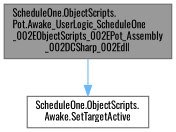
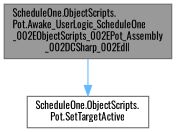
node "ScheduleOne.ObjectScripts. Awake.SetTargetActive": label "ScheduleOne.ObjectScripts. Awake.SetTargetActive" -> "ScheduleOne.ObjectScripts. Pot.SetTargetActive"
